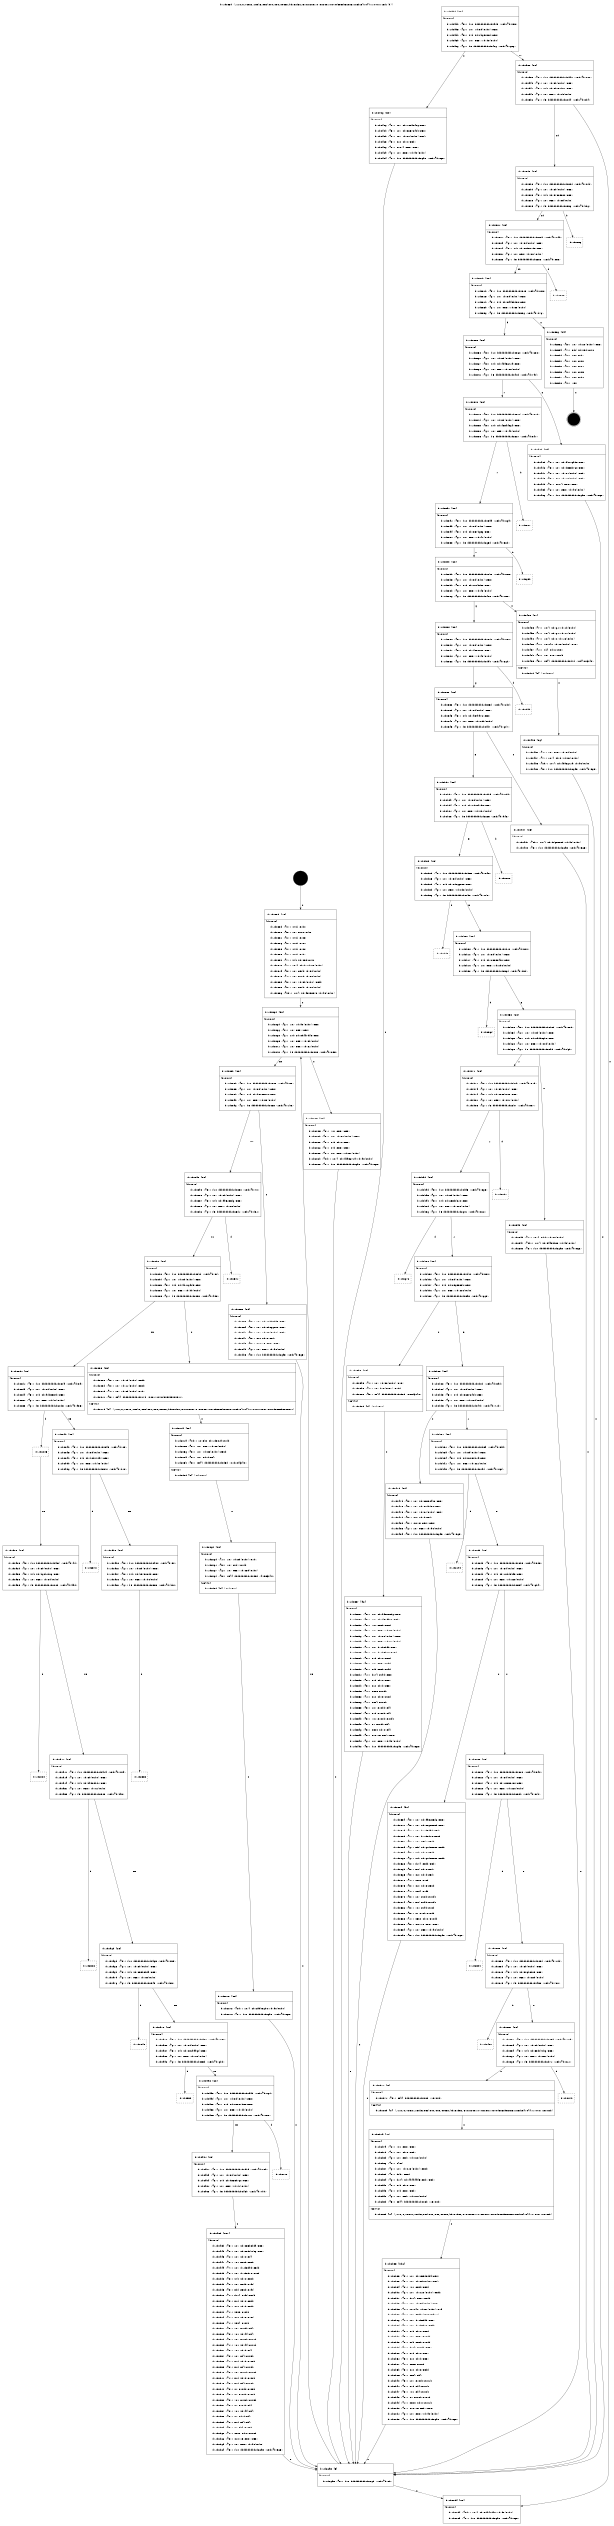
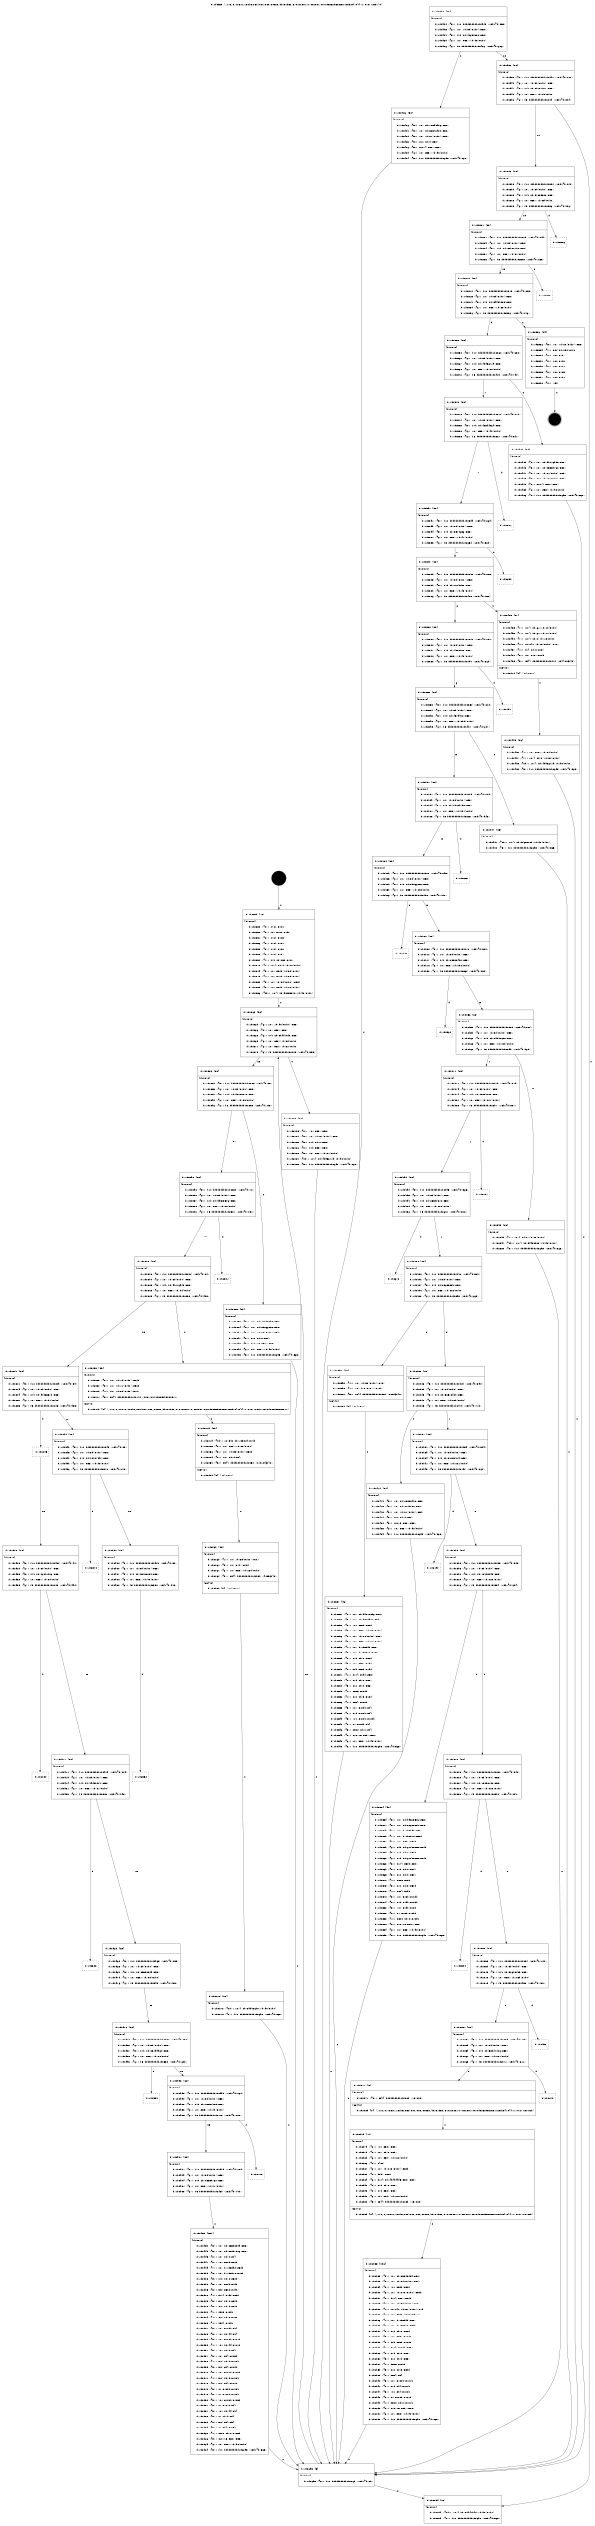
node "0x4025f3": removed
